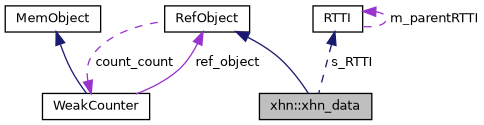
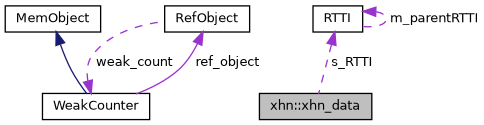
edge "xhn::xhn_data" -> "RefObject": removed
edge "RefObject" -> "WeakCounter": label " count_count" -> " weak_count"
edge "xhn::xhn_data" -> "RTTI": color midnightblue -> darkorchid3
